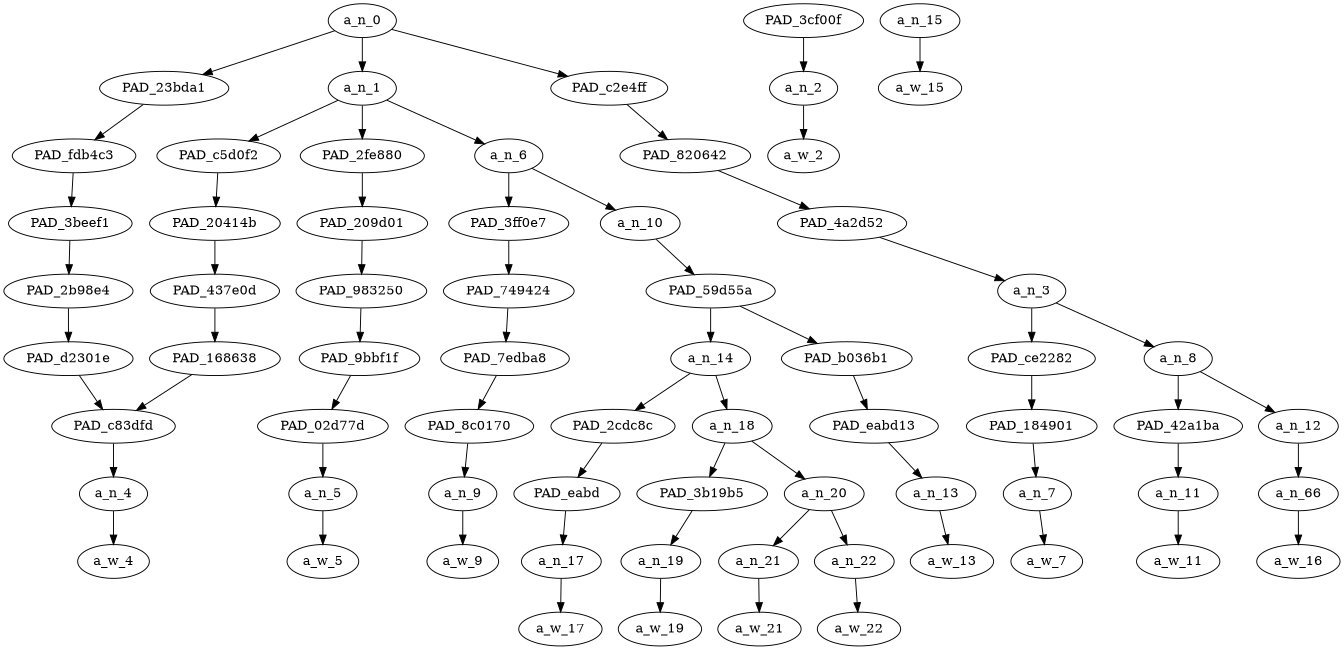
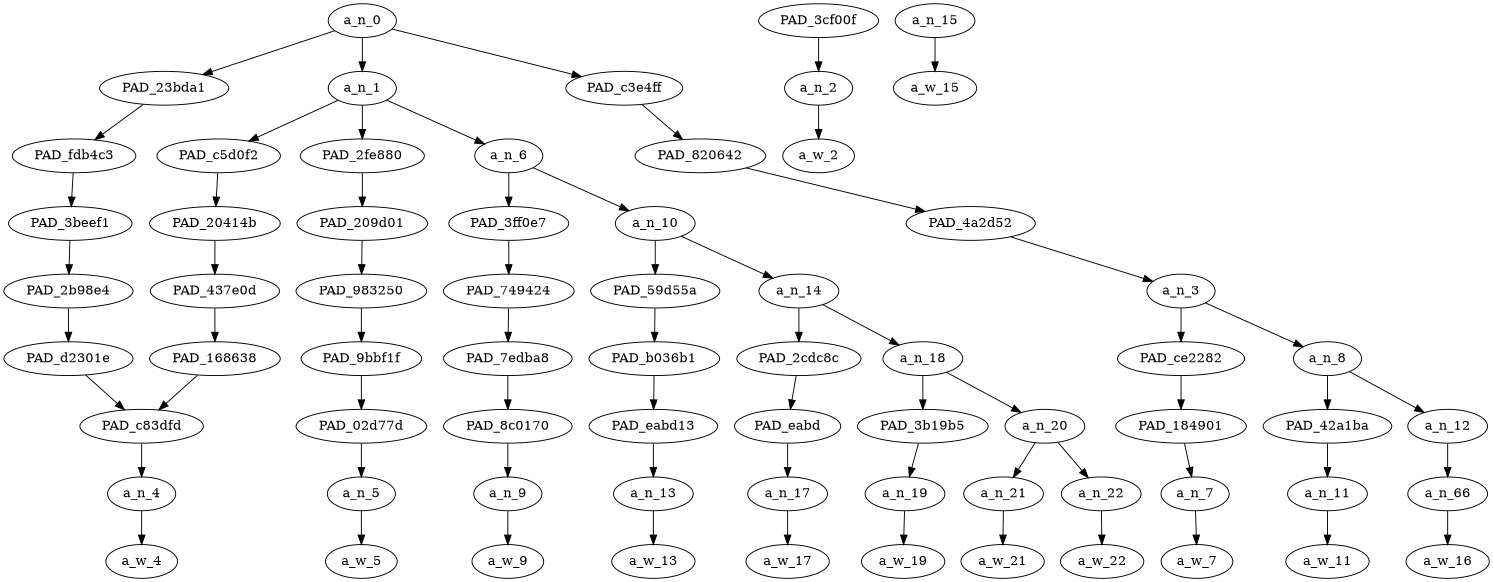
node "PAD_c2e4ff": label "PAD_c2e4ff" -> "PAD_c3e4ff"
edge "PAD_59d55a" -> "a_n_14": now "a_n_10" -> "a_n_14"
